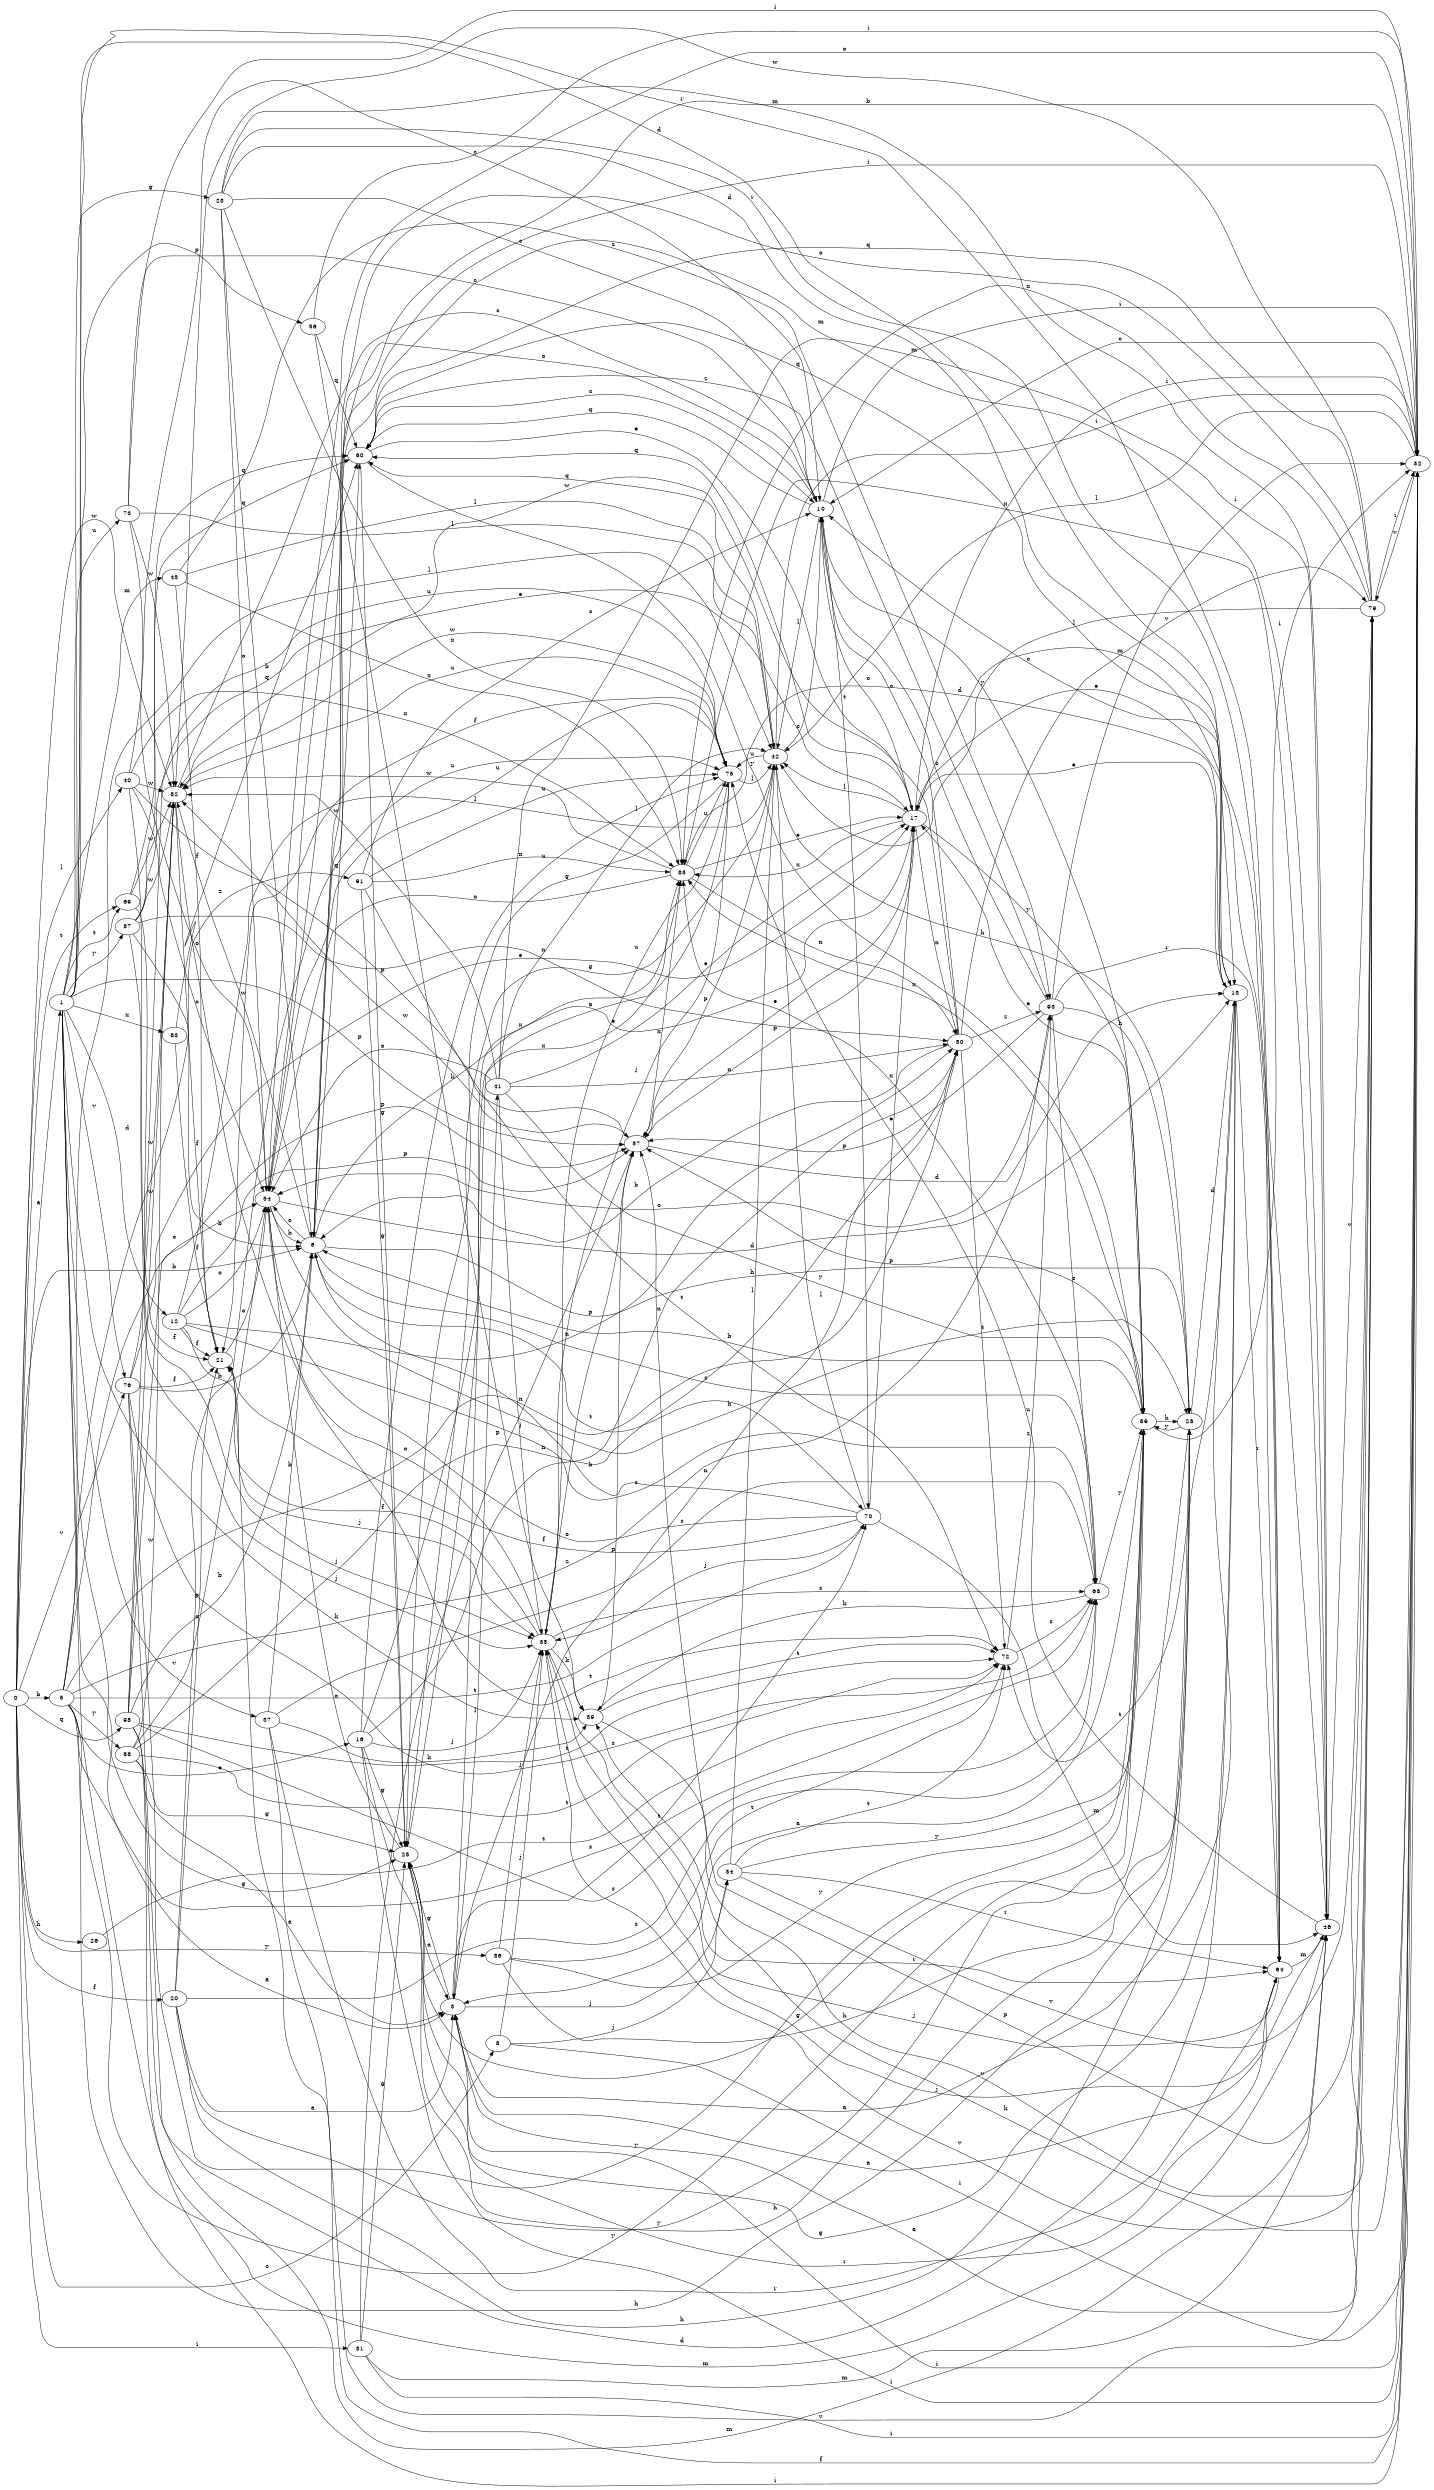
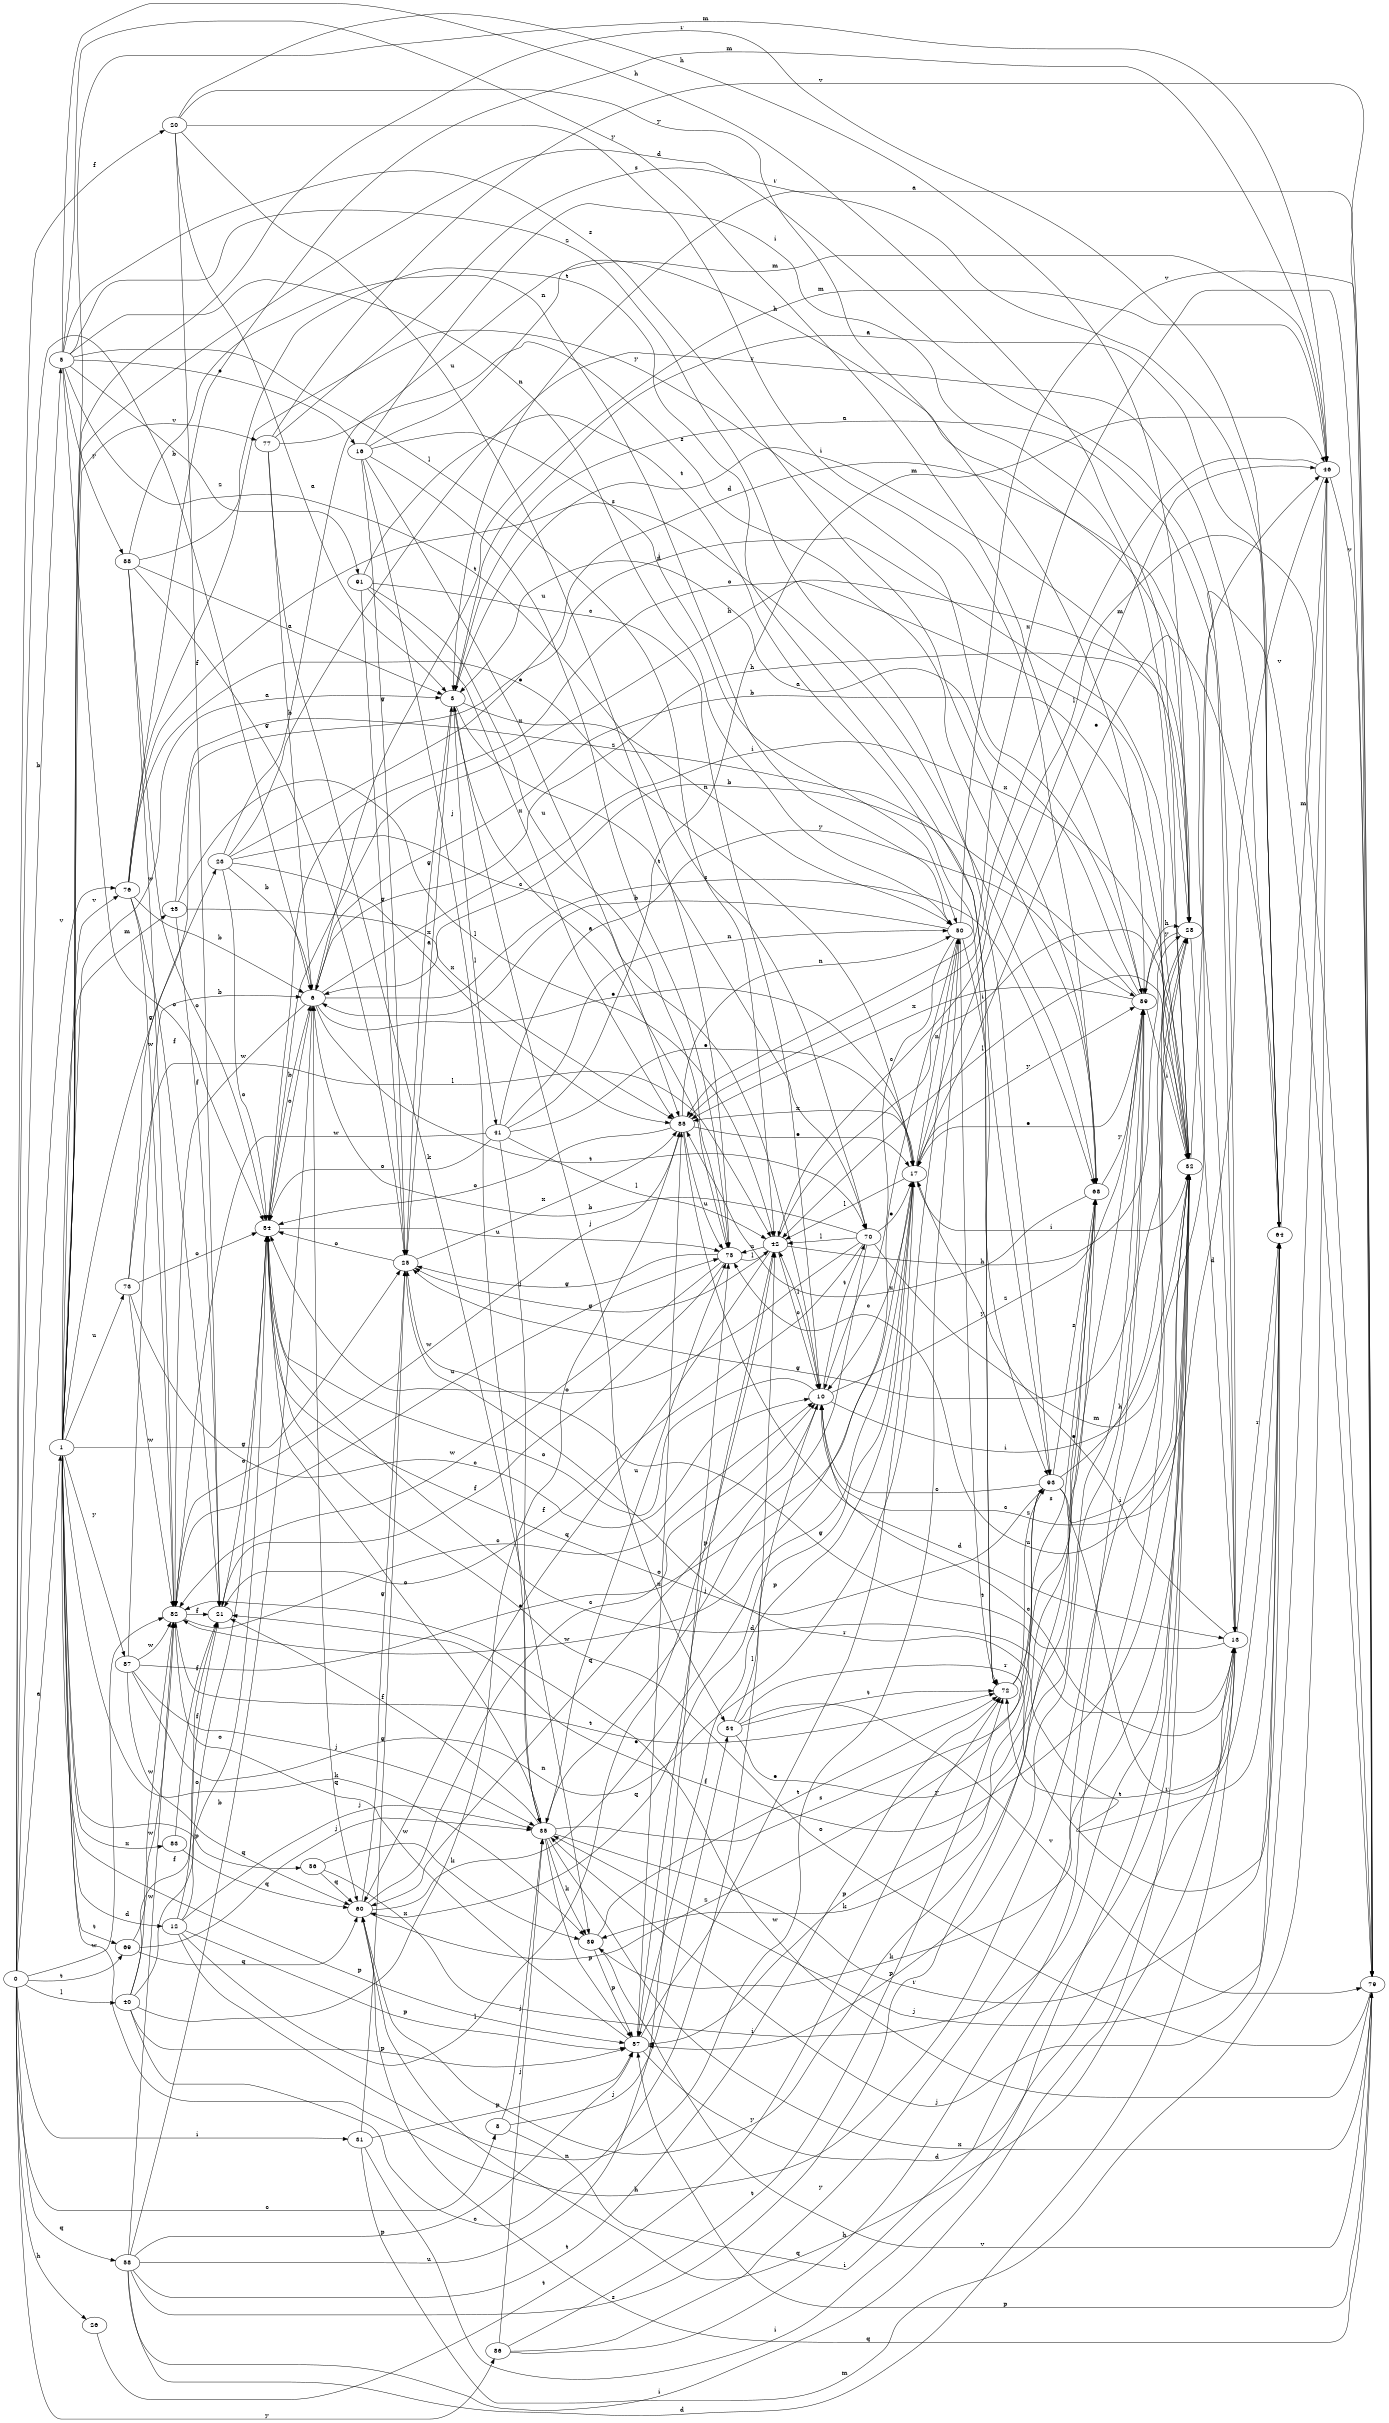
edge "79" -> "32": removed, label "i"
edge "75" -> "35": removed, label "j"
edge "12" -> "68": removed, label "s"
edge "20" -> "21": label "p" -> "f"
node "98": label "98" -> "58"
node "37": label "37" -> "77"
edge "35" -> "79": label "v" -> "x"
edge "1" -> "28": added, label "h"
